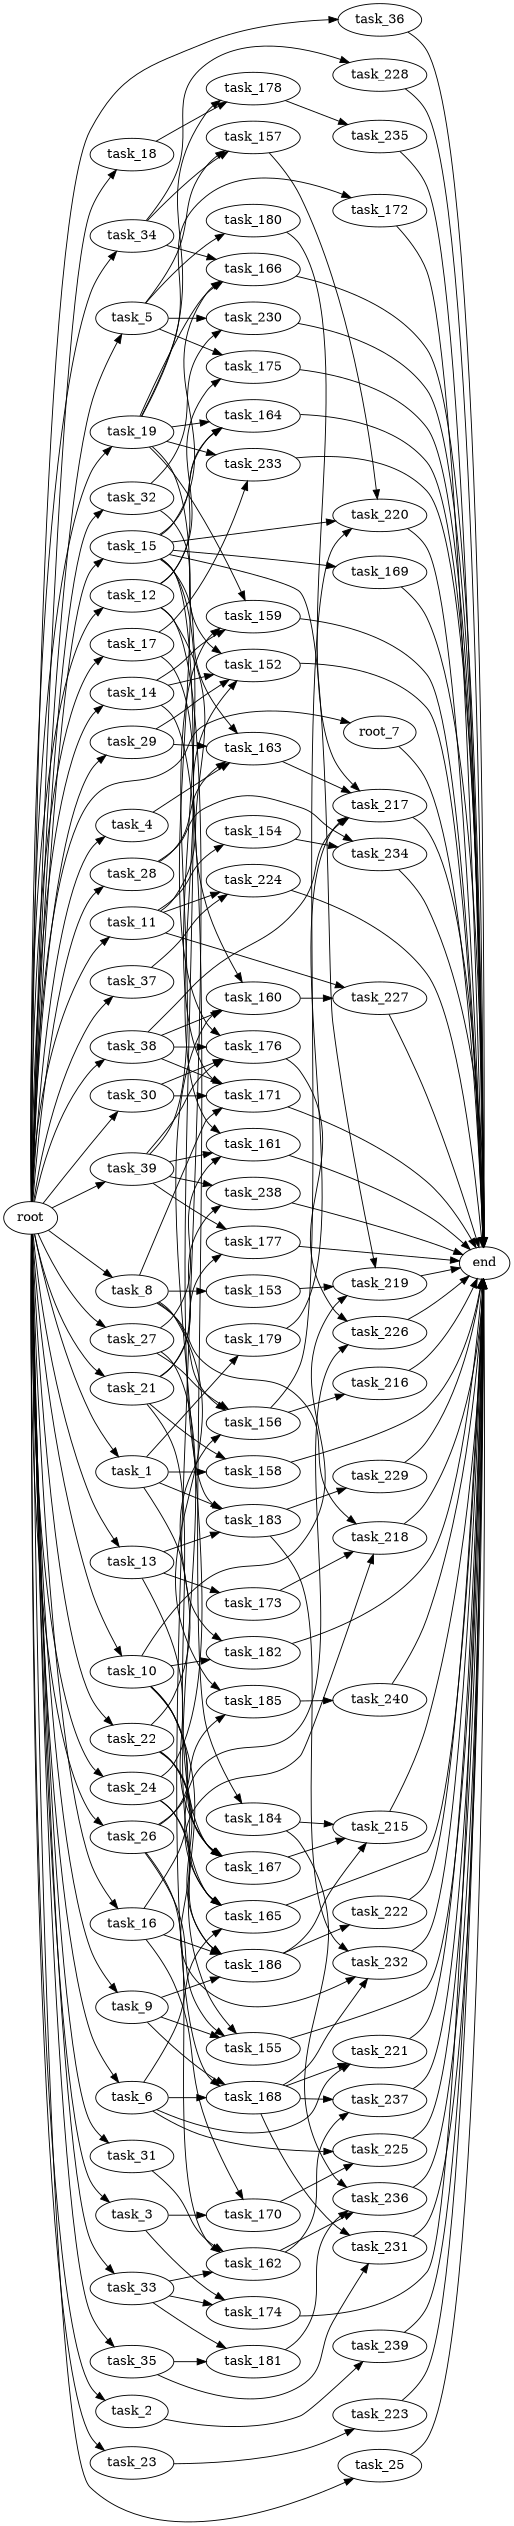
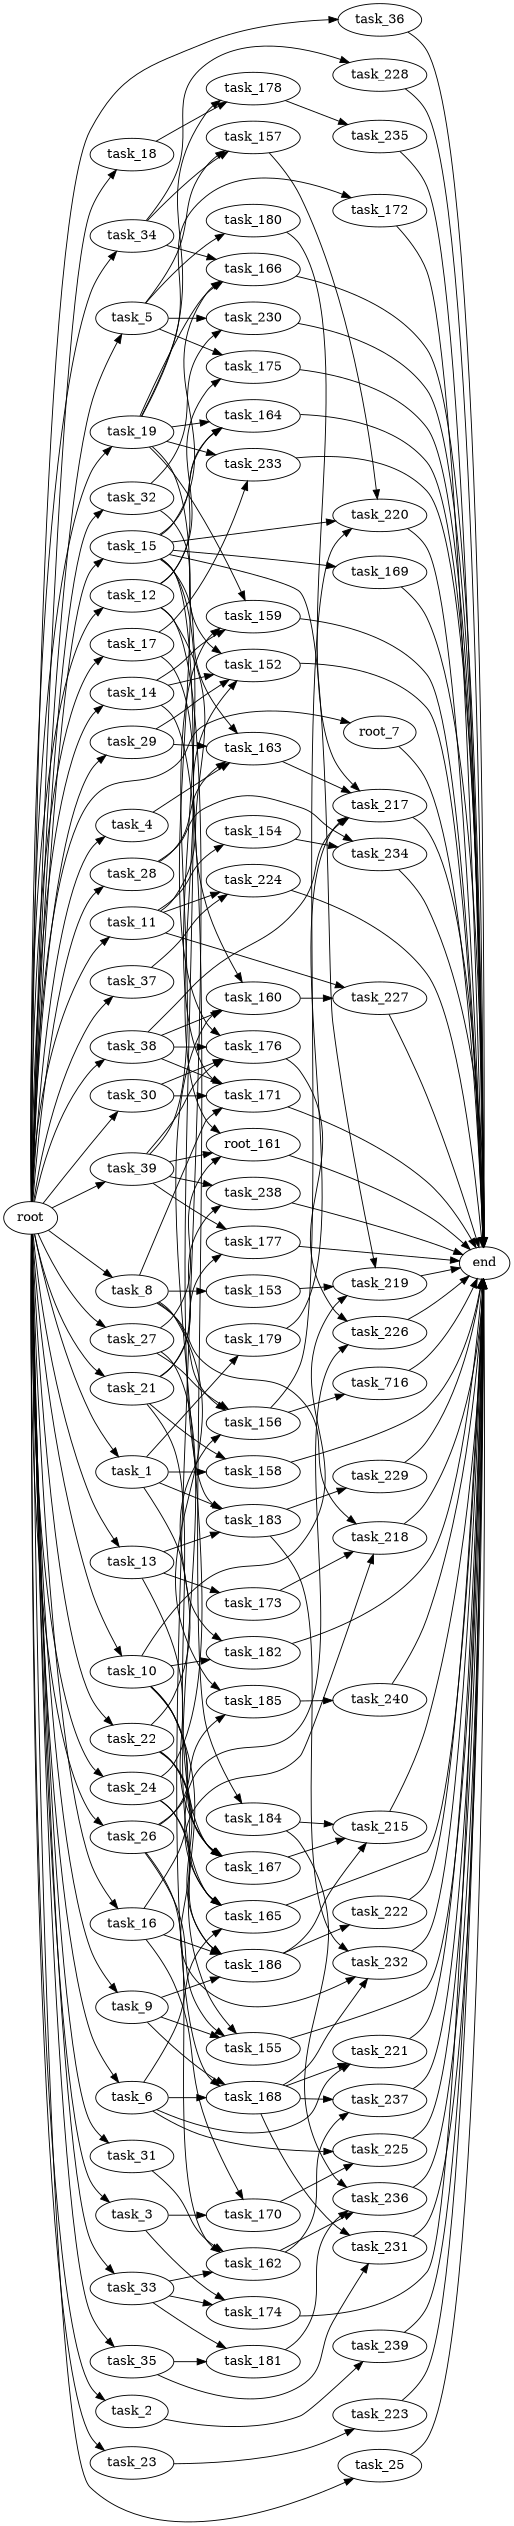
node "task_161": label "task_161" -> "root_161"
node "task_216": label "task_216" -> "task_716"
